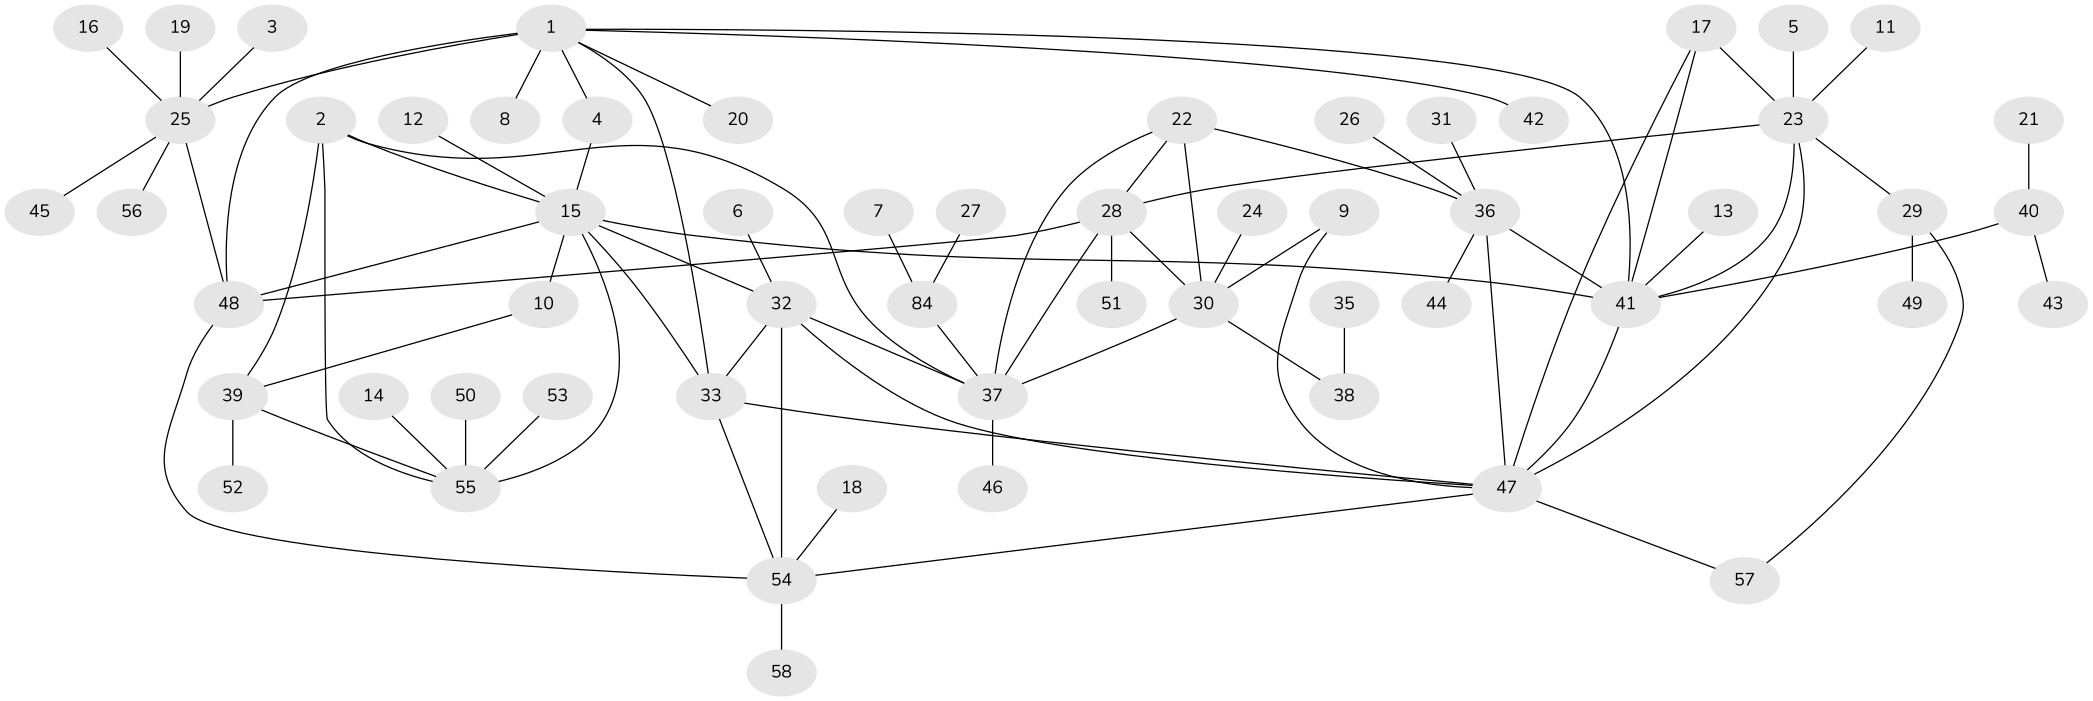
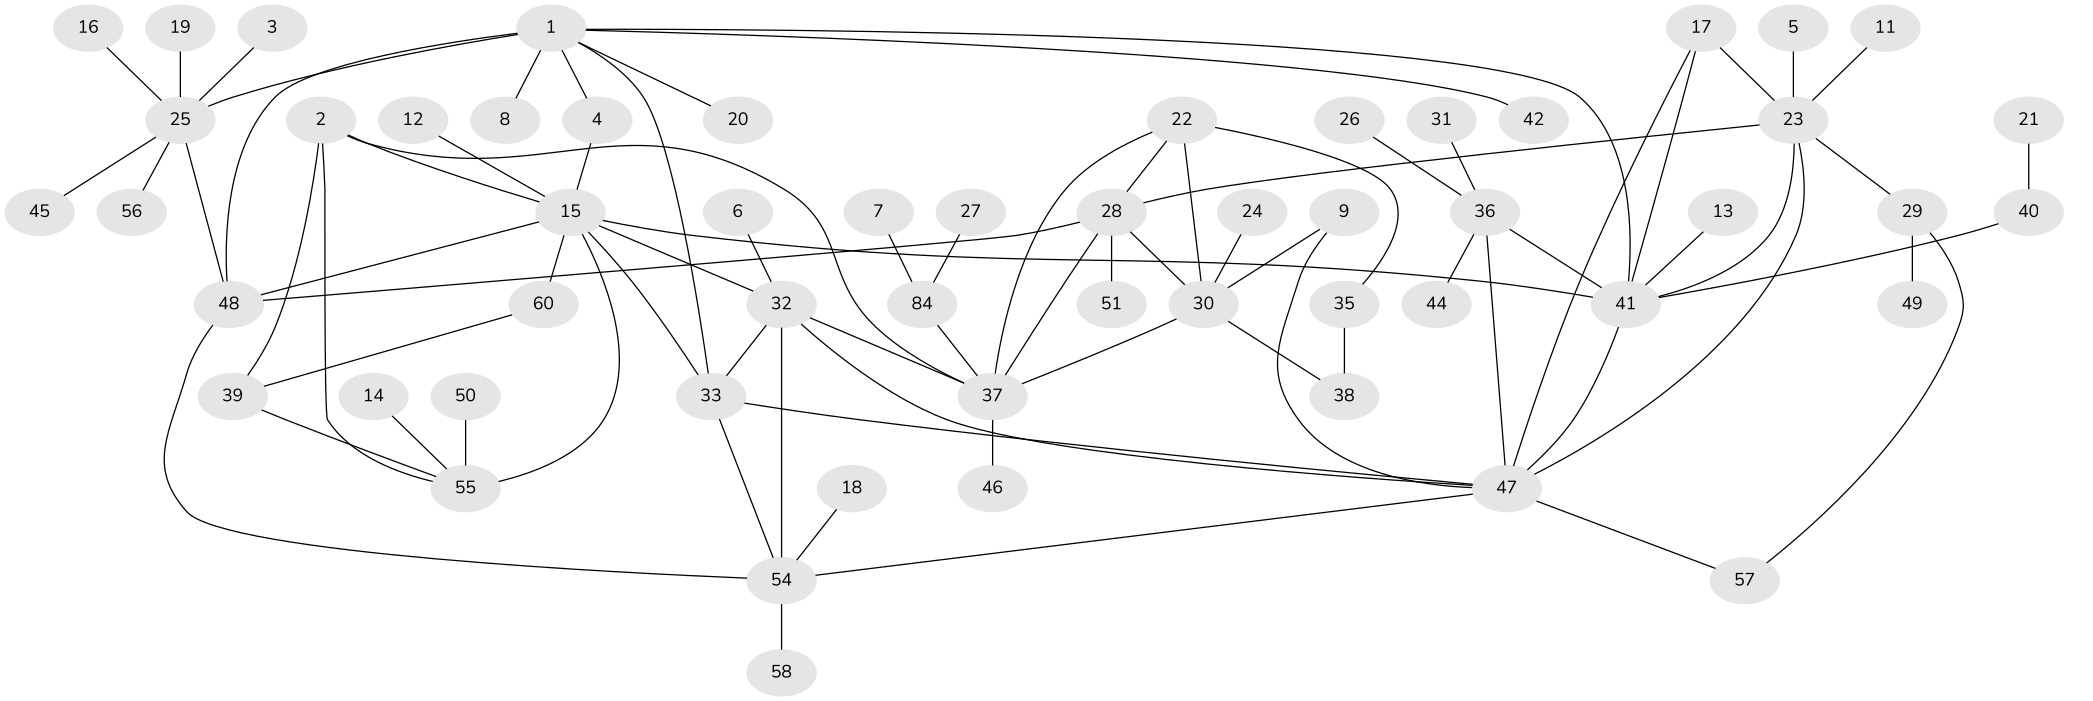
edge "22" -- "36": now "22" -- "35"
node "10": label "10" -> "60"
node "43": removed
node "53": removed
node "52": removed
